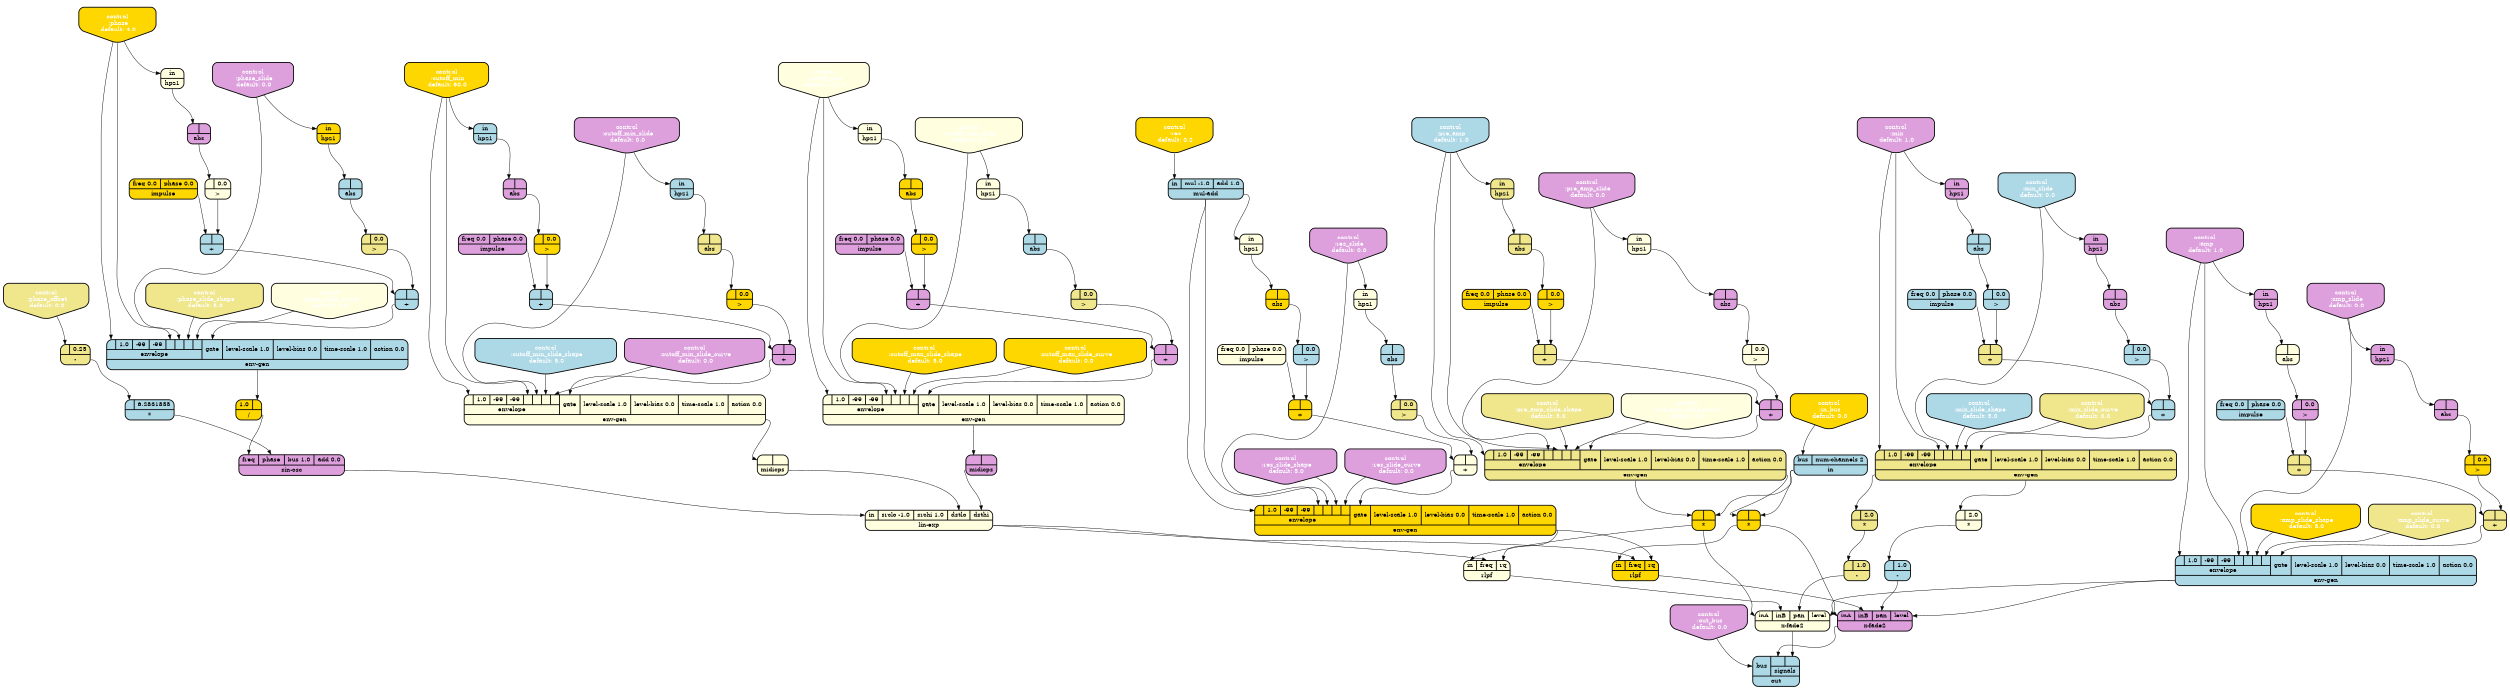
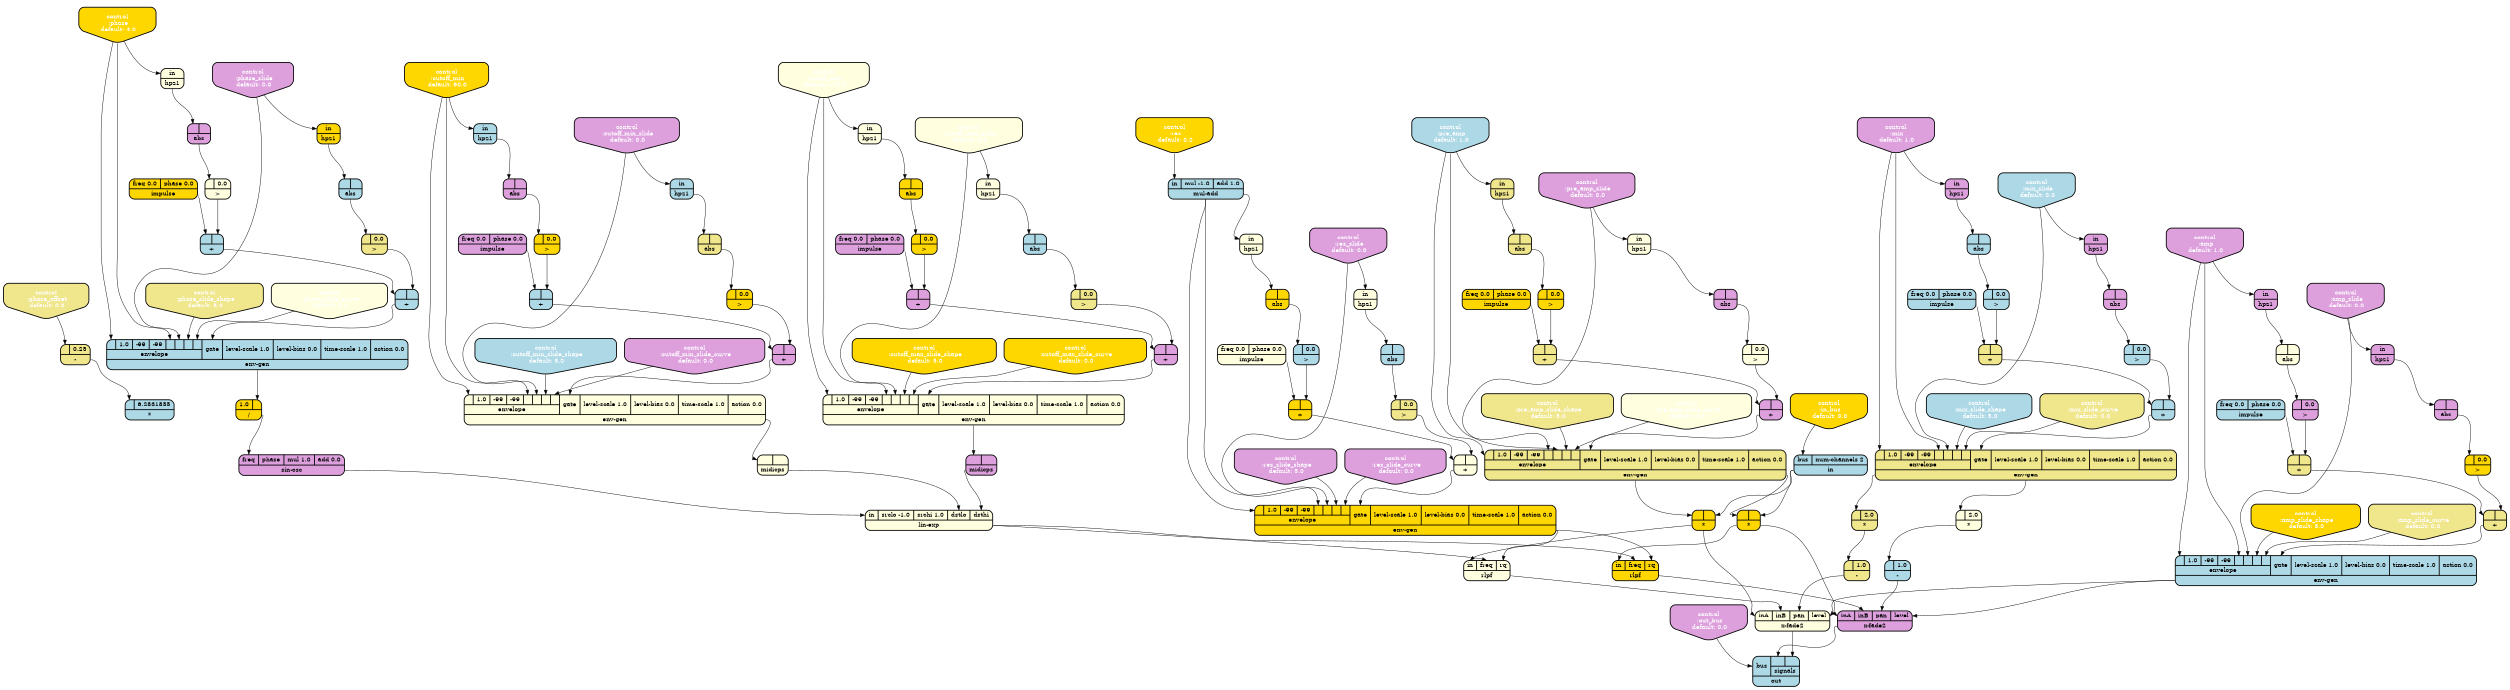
edge "6.2831855" -> "freq": removed
node "freq": text "bus 1.0" -> "mul 1.0"
